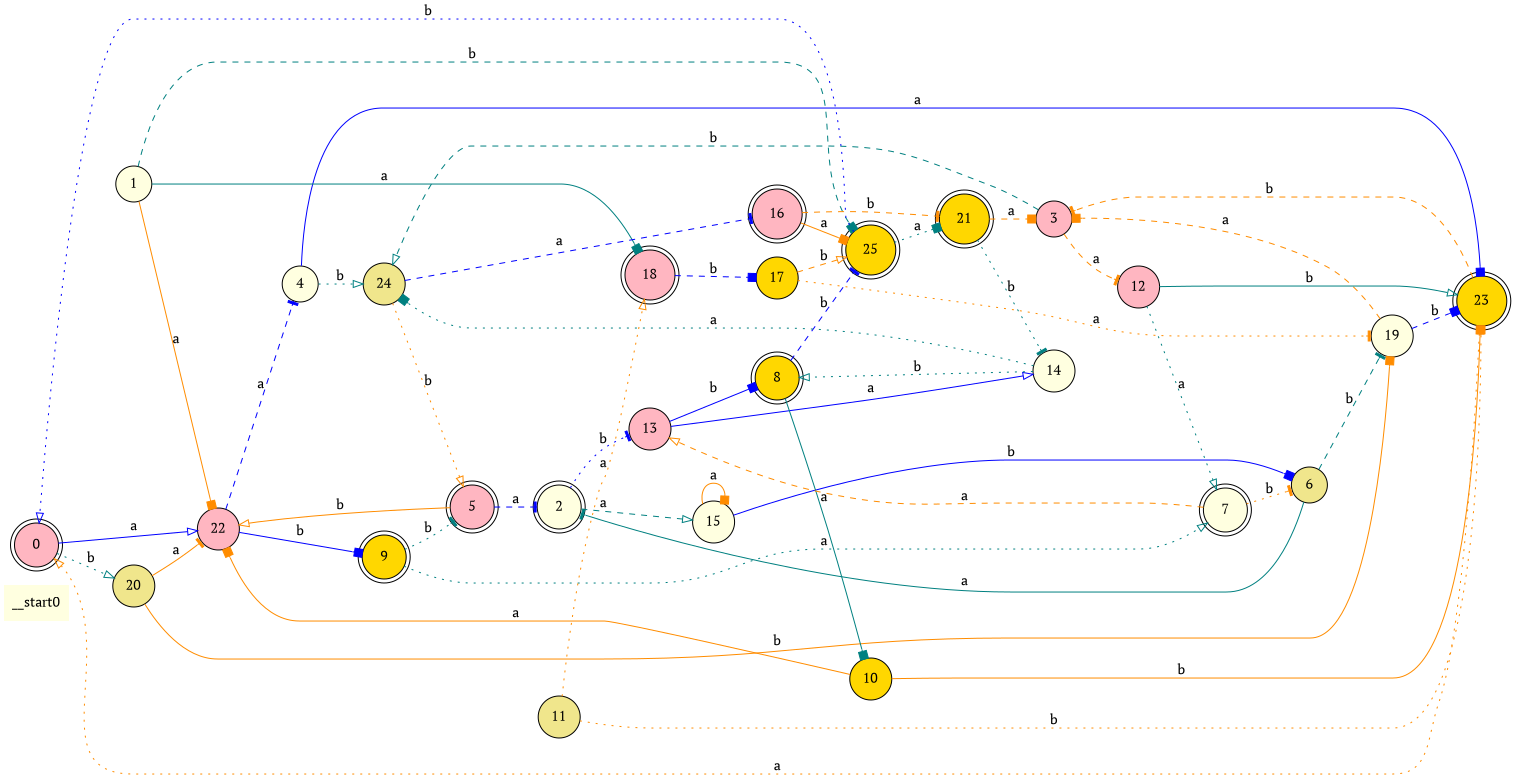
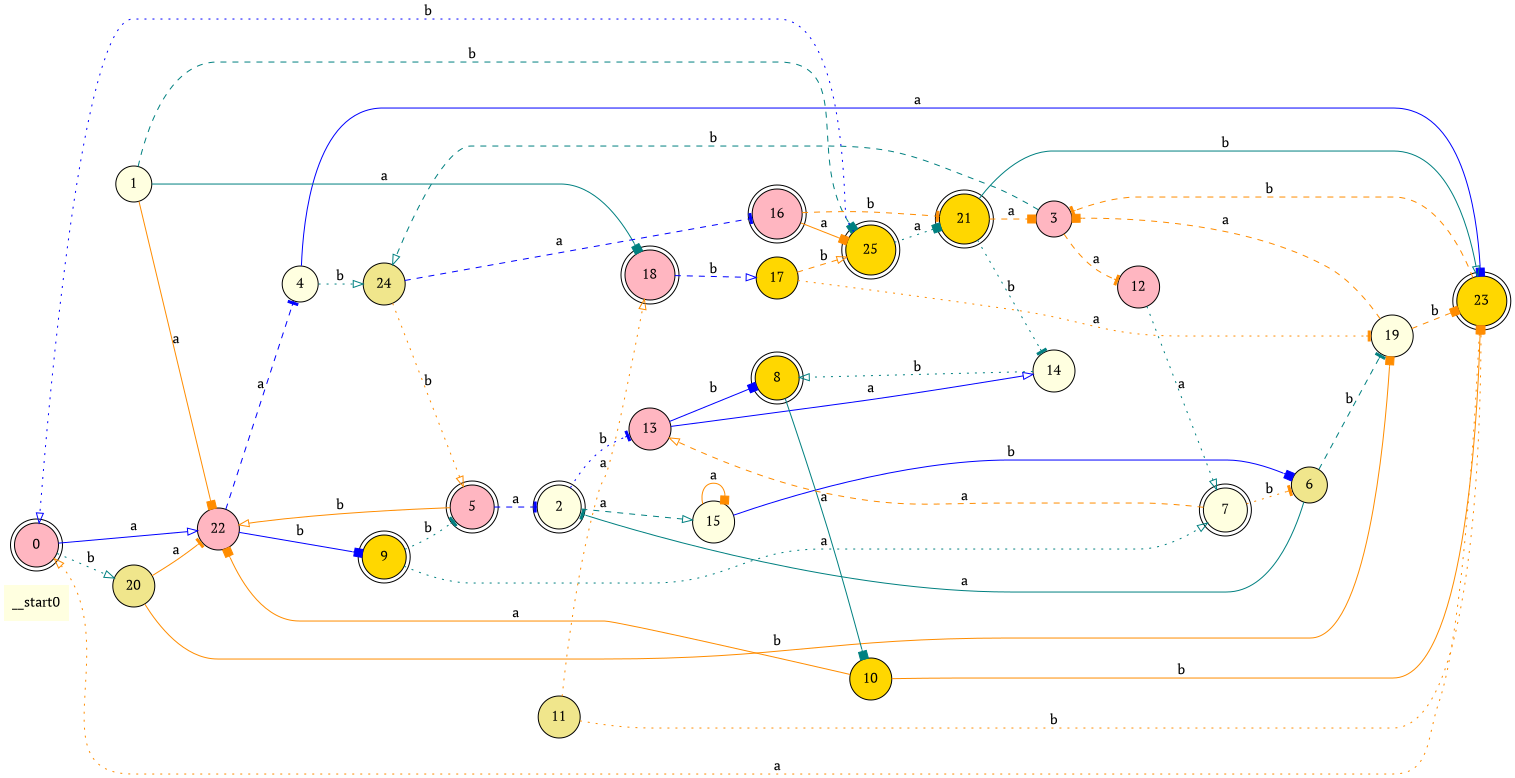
edge "18" -> "17": arrowhead box -> onormal
edge "12" -> "23": now "21" -> "23"
edge "8" -> "25": removed, label "b"
edge "19" -> "23": color blue -> darkorange
edge "14" -> "24": removed, label "a"
